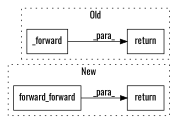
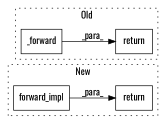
node "forward_forward": label "forward_forward" -> "forward_impl"
